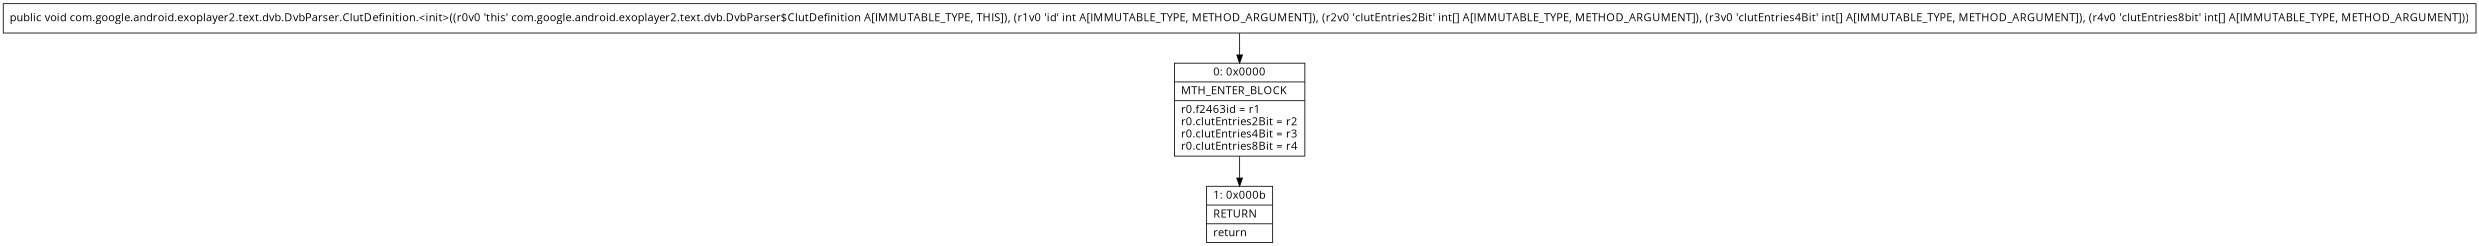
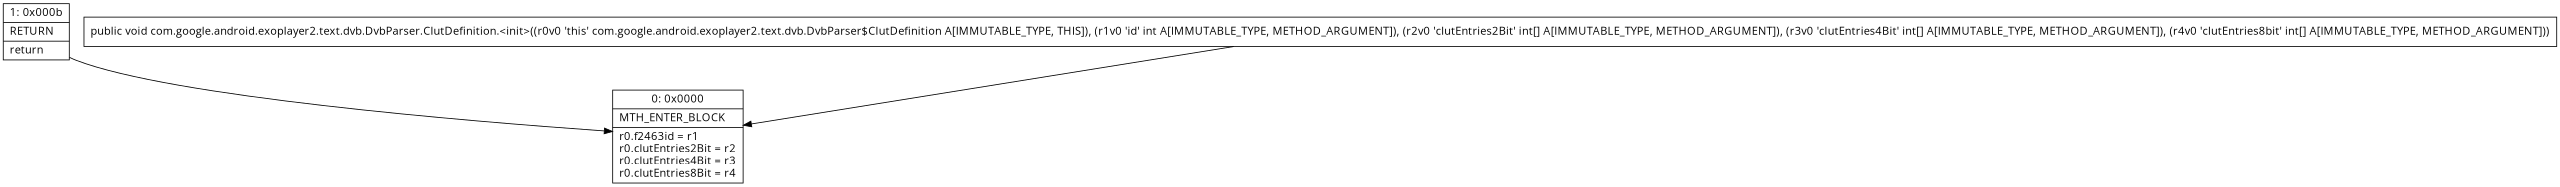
edge "0: 0x0000" -> "1: 0x000b": reversed
